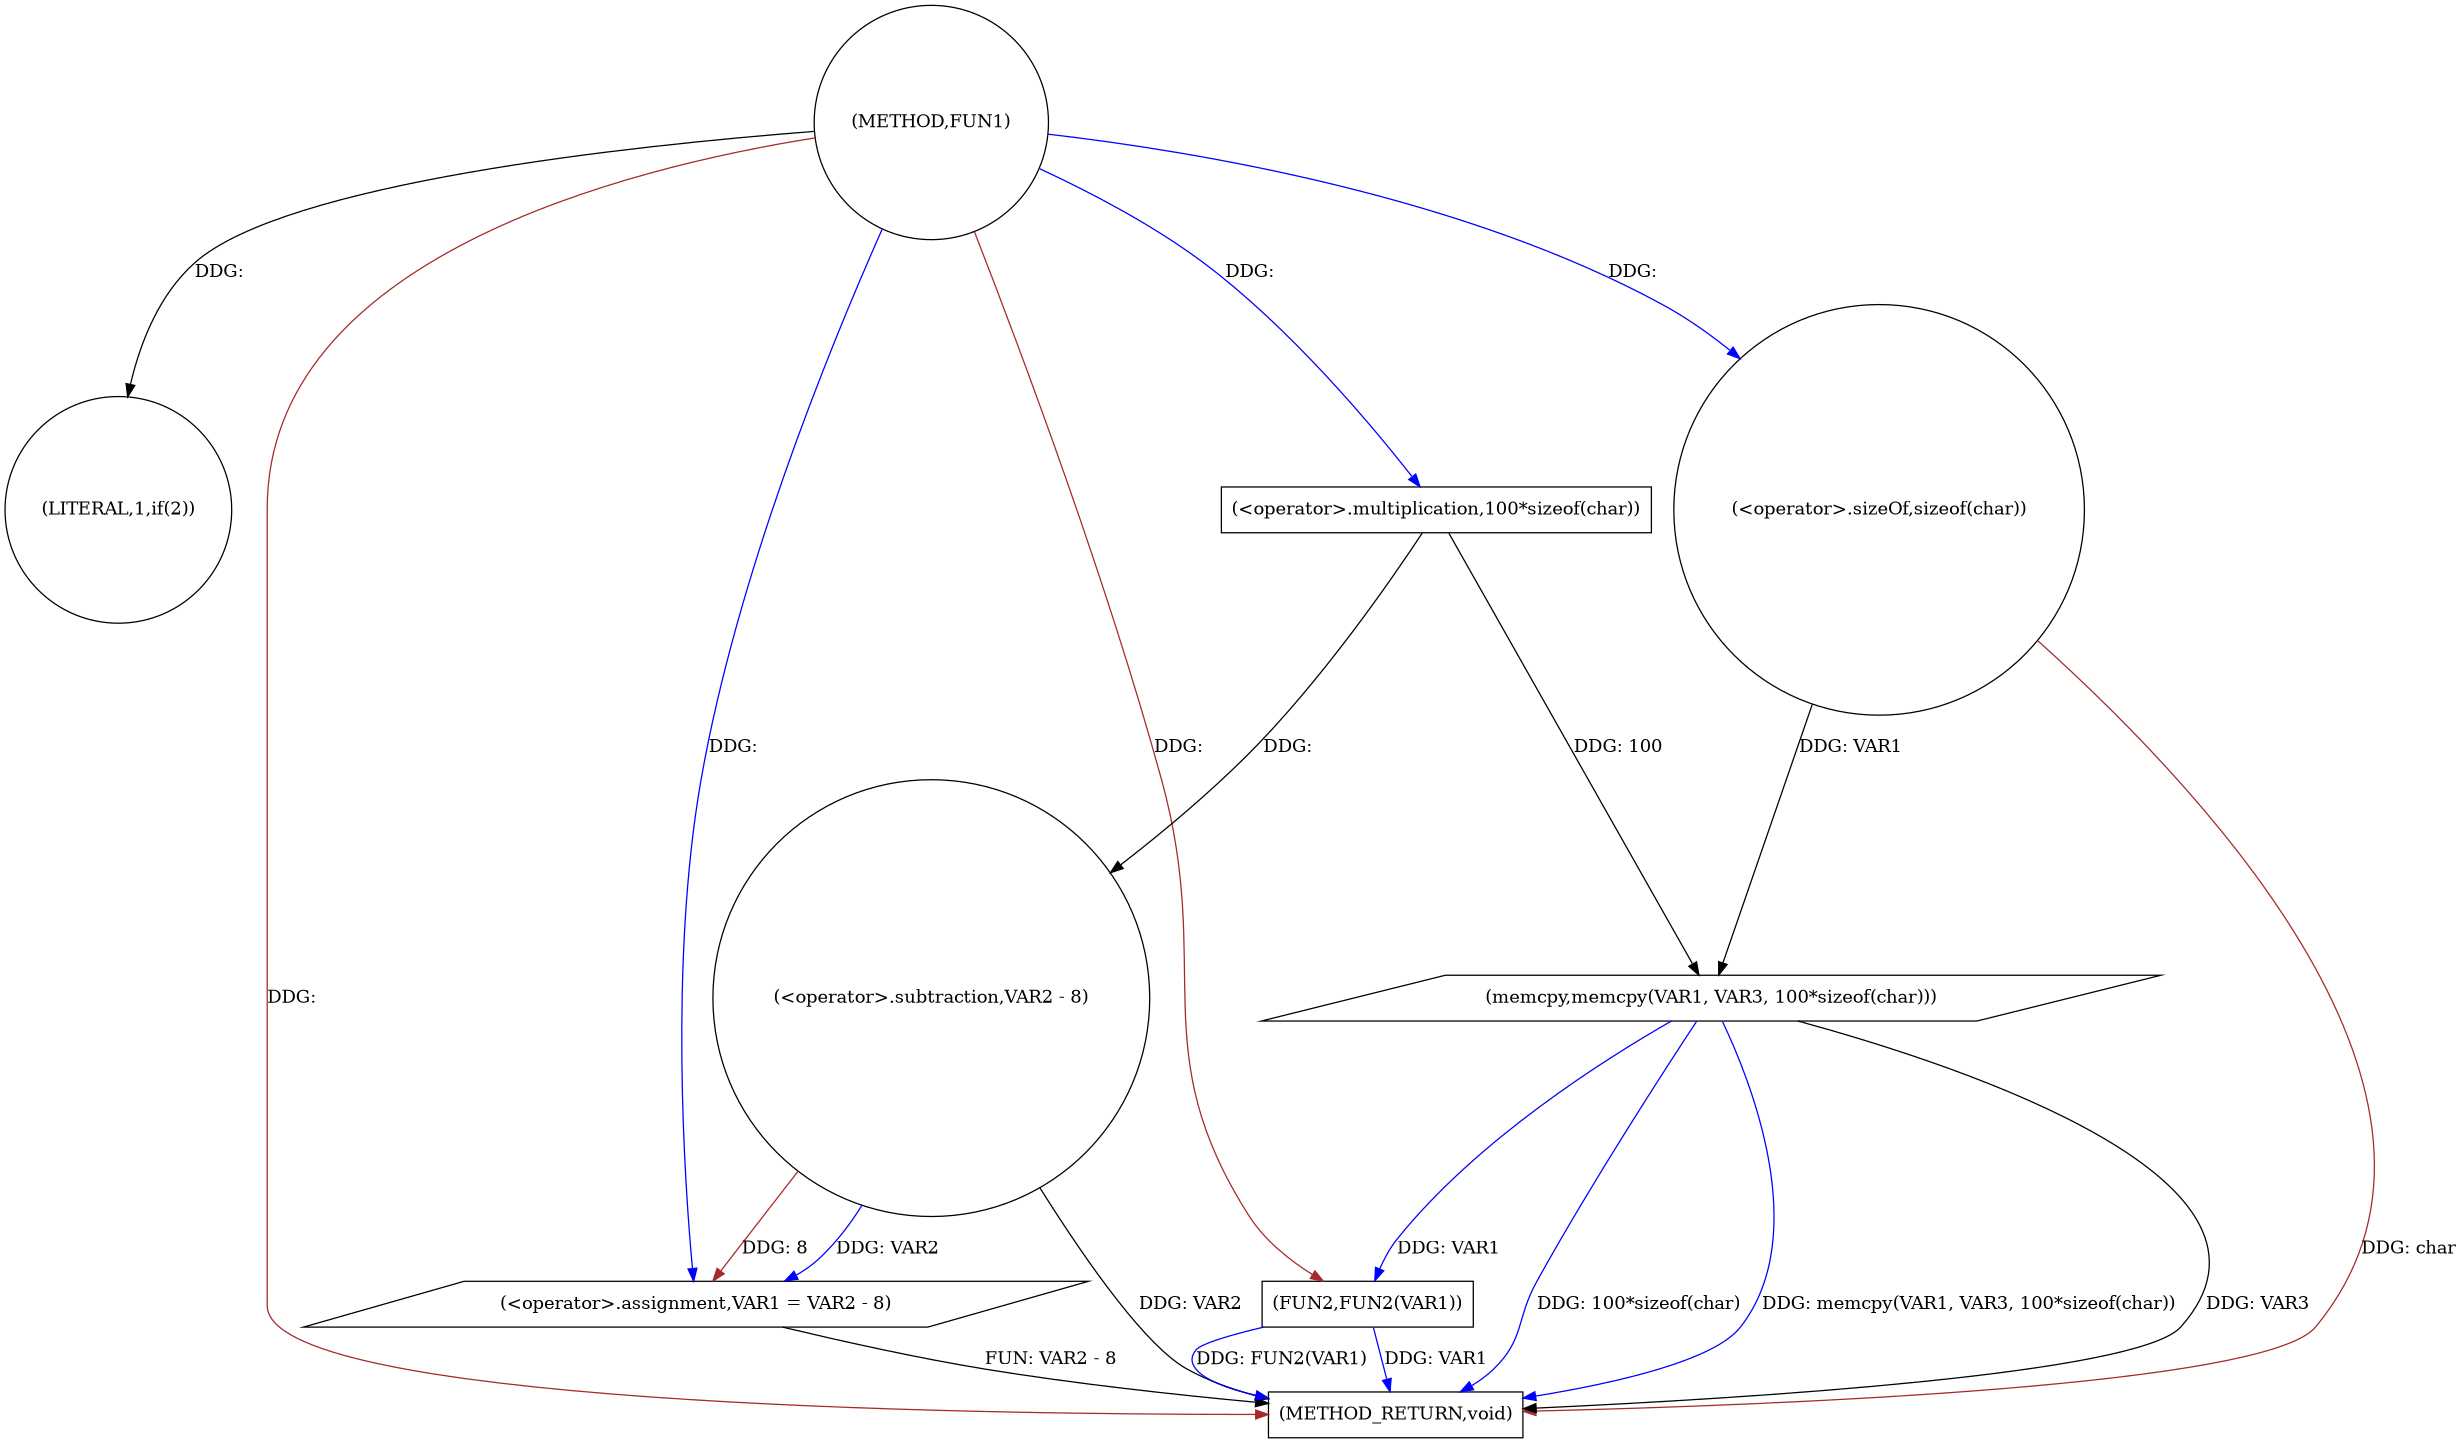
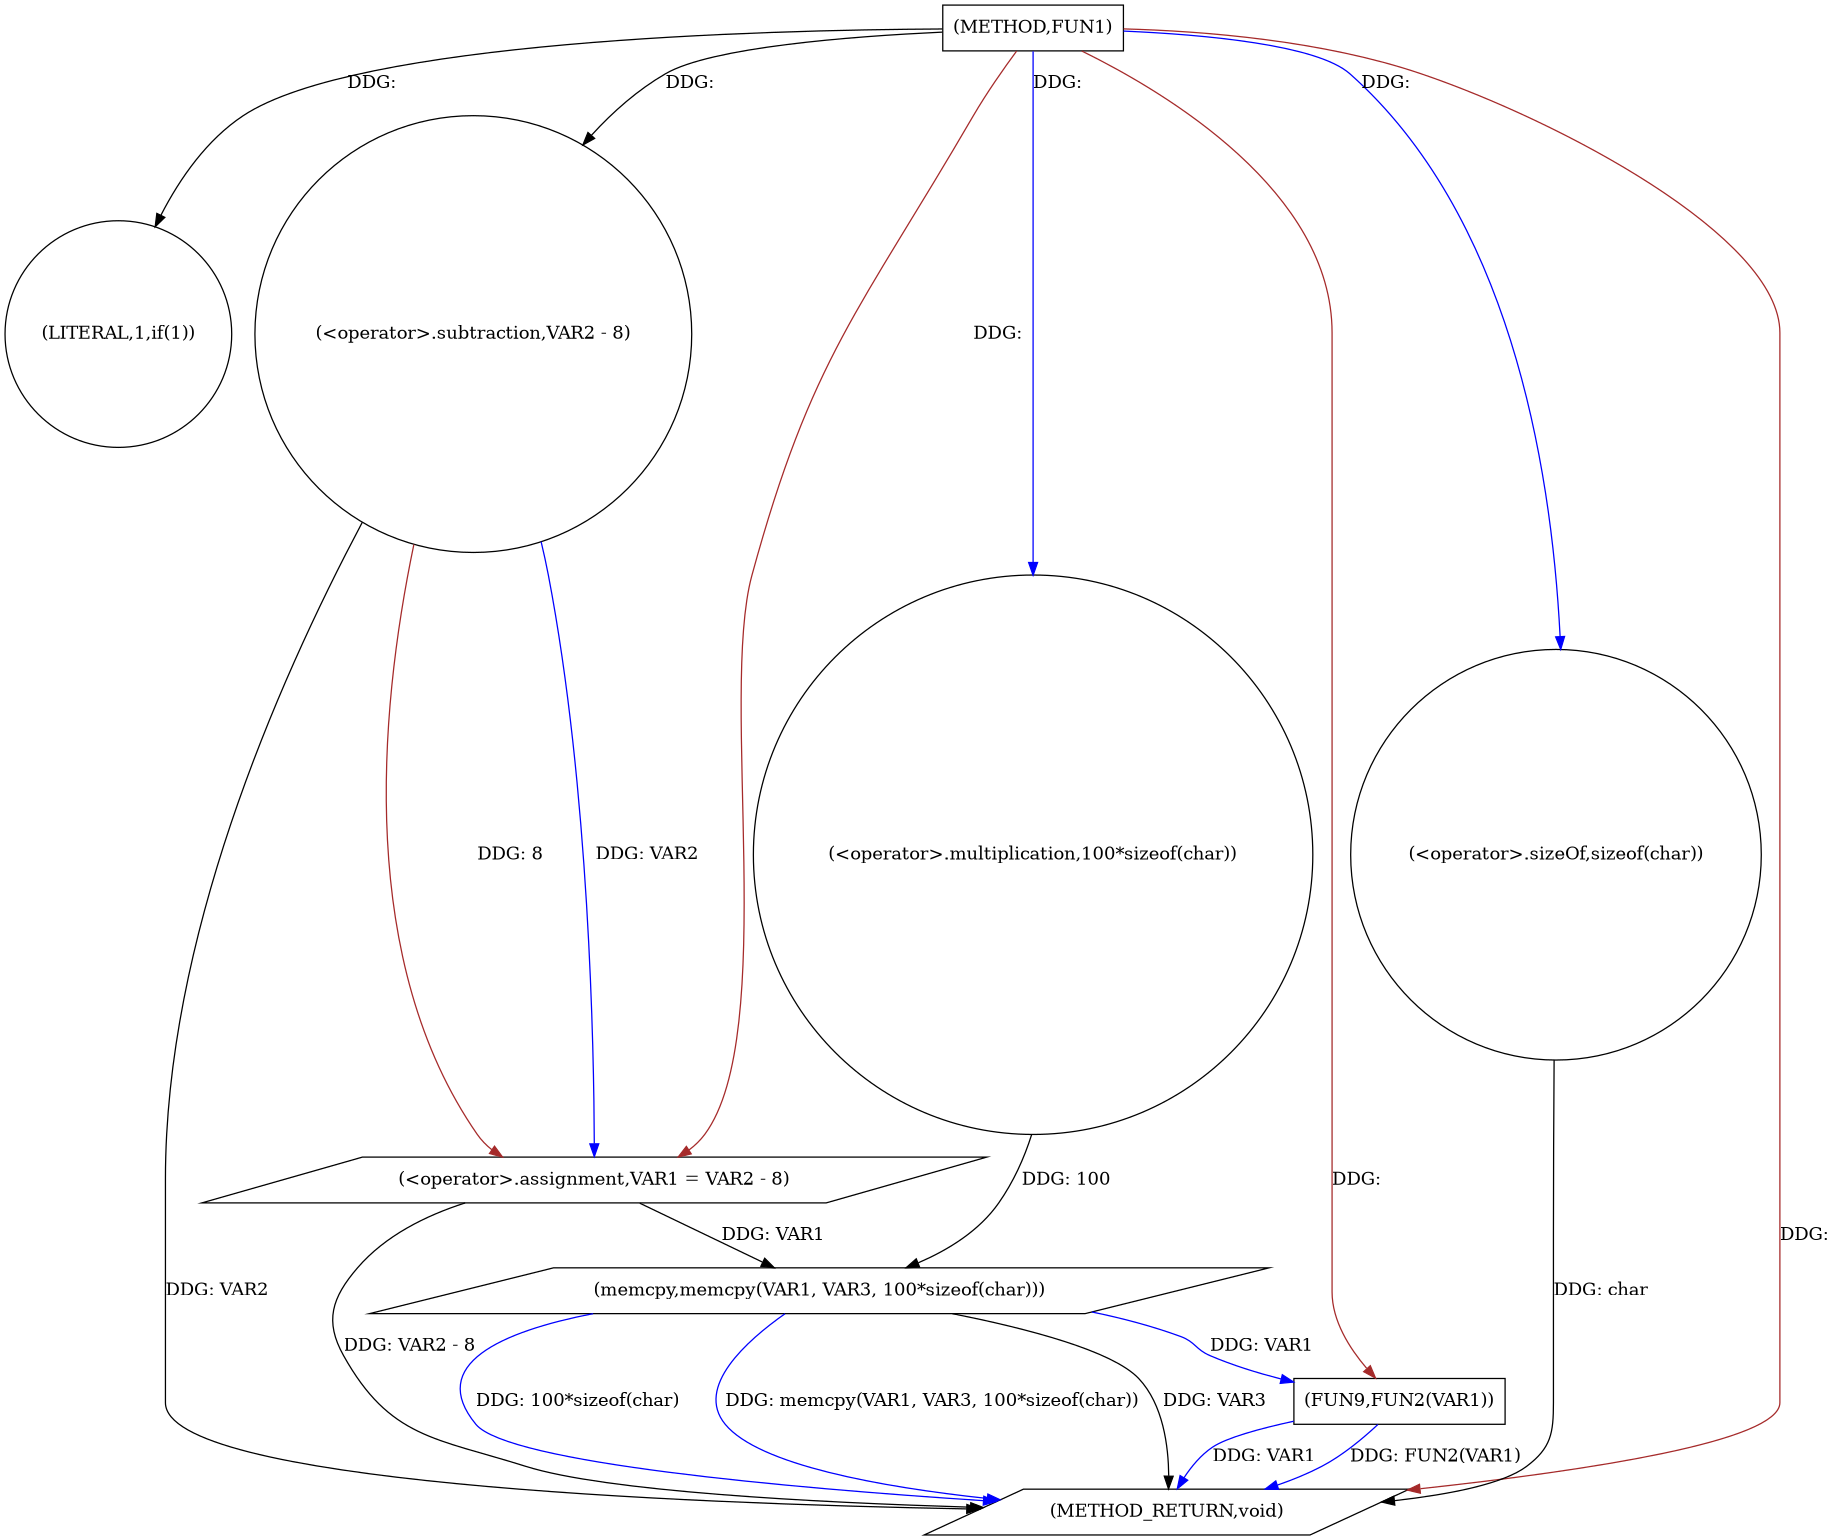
node "(METHOD,FUN1)": shape circle -> box
node "(LITERAL,1,if(2))": label "(LITERAL,1,if(2))" -> "(LITERAL,1,if(1))"
node "(<operator>.multiplication,100*sizeof(char))": shape box -> circle
edge "(<operator>.multiplication,100*sizeof(char))" -> "(<operator>.subtraction,VAR2 - 8)": now "(METHOD,FUN1)" -> "(<operator>.subtraction,VAR2 - 8)"
edge "(METHOD,FUN1)" -> "(<operator>.assignment,VAR1 = VAR2 - 8)": color blue -> brown
edge "(<operator>.sizeOf,sizeof(char))" -> "(memcpy,memcpy(VAR1, VAR3, 100*sizeof(char)))": now "(<operator>.assignment,VAR1 = VAR2 - 8)" -> "(memcpy,memcpy(VAR1, VAR3, 100*sizeof(char)))"
node "(FUN2,FUN2(VAR1))": label "(FUN2,FUN2(VAR1))" -> "(FUN9,FUN2(VAR1))"
edge "(<operator>.sizeOf,sizeof(char))" -> "(METHOD_RETURN,void)": color brown -> black
edge "(<operator>.assignment,VAR1 = VAR2 - 8)" -> "(METHOD_RETURN,void)": label "FUN: VAR2 - 8" -> "DDG: VAR2 - 8"
node "(METHOD_RETURN,void)": shape box -> parallelogram
